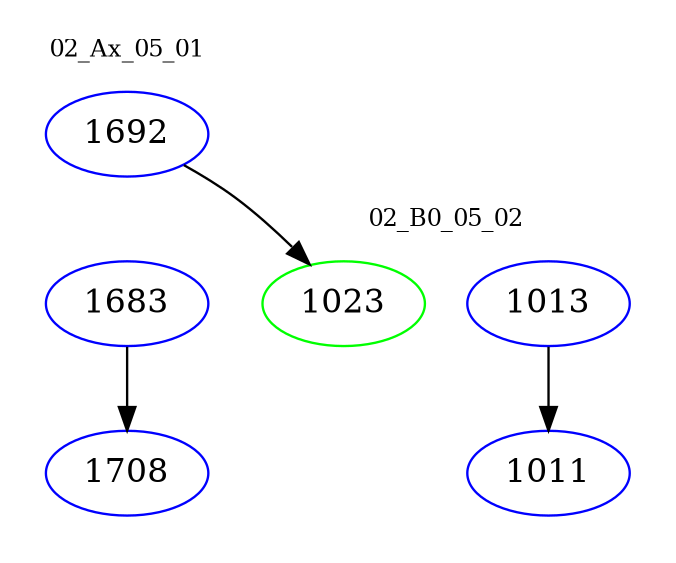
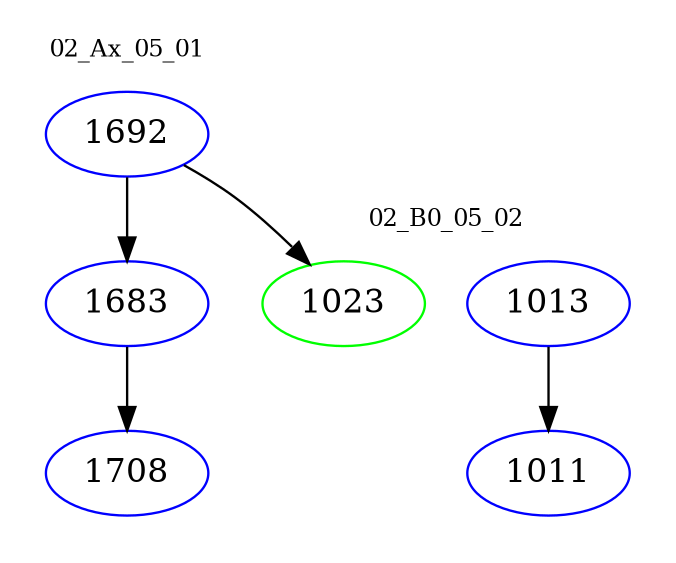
edge "1692" -> "1683": added
